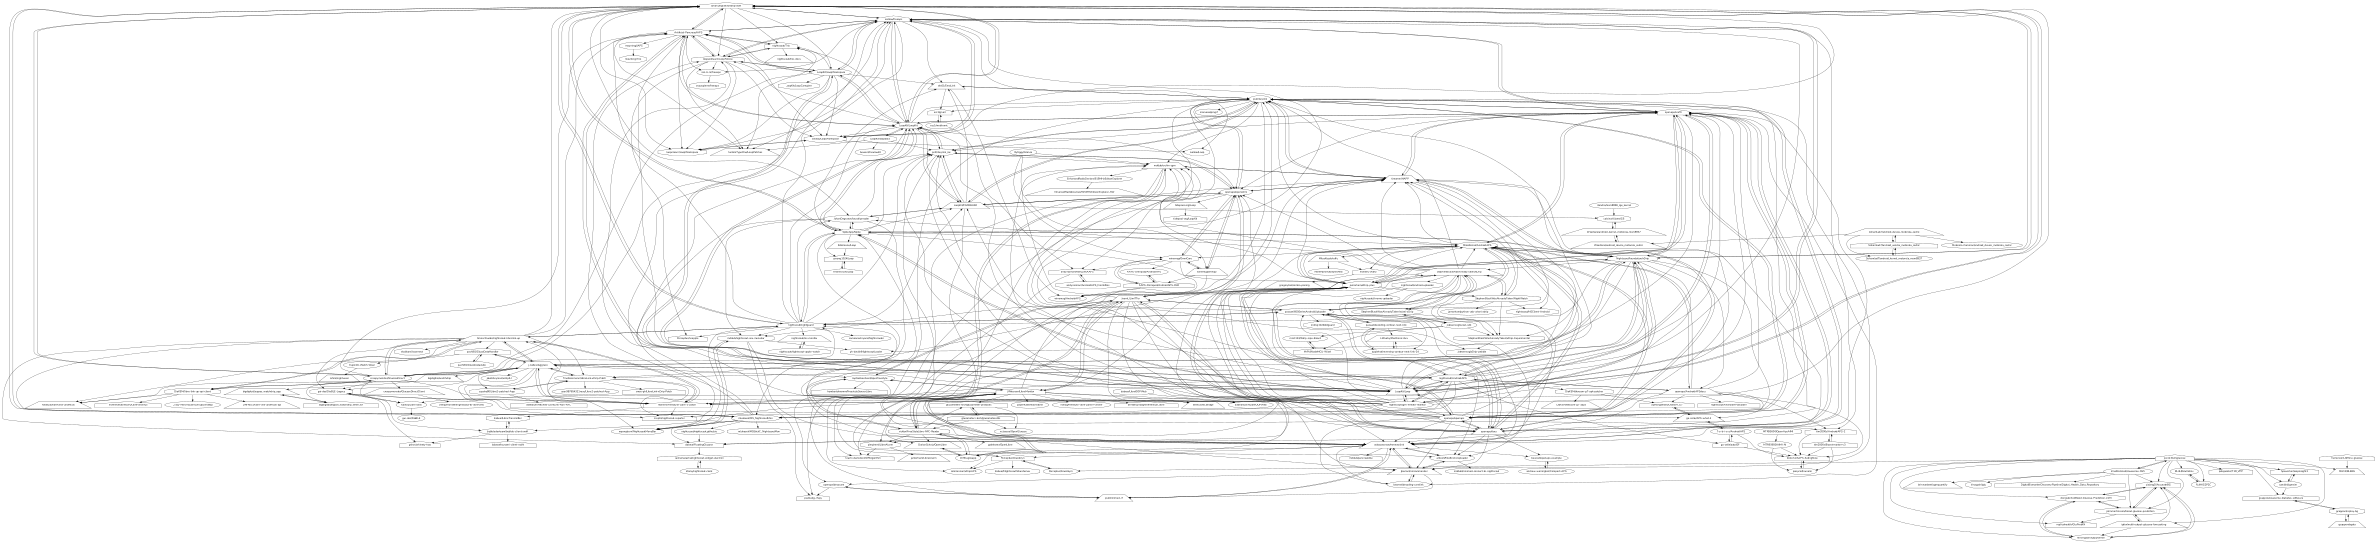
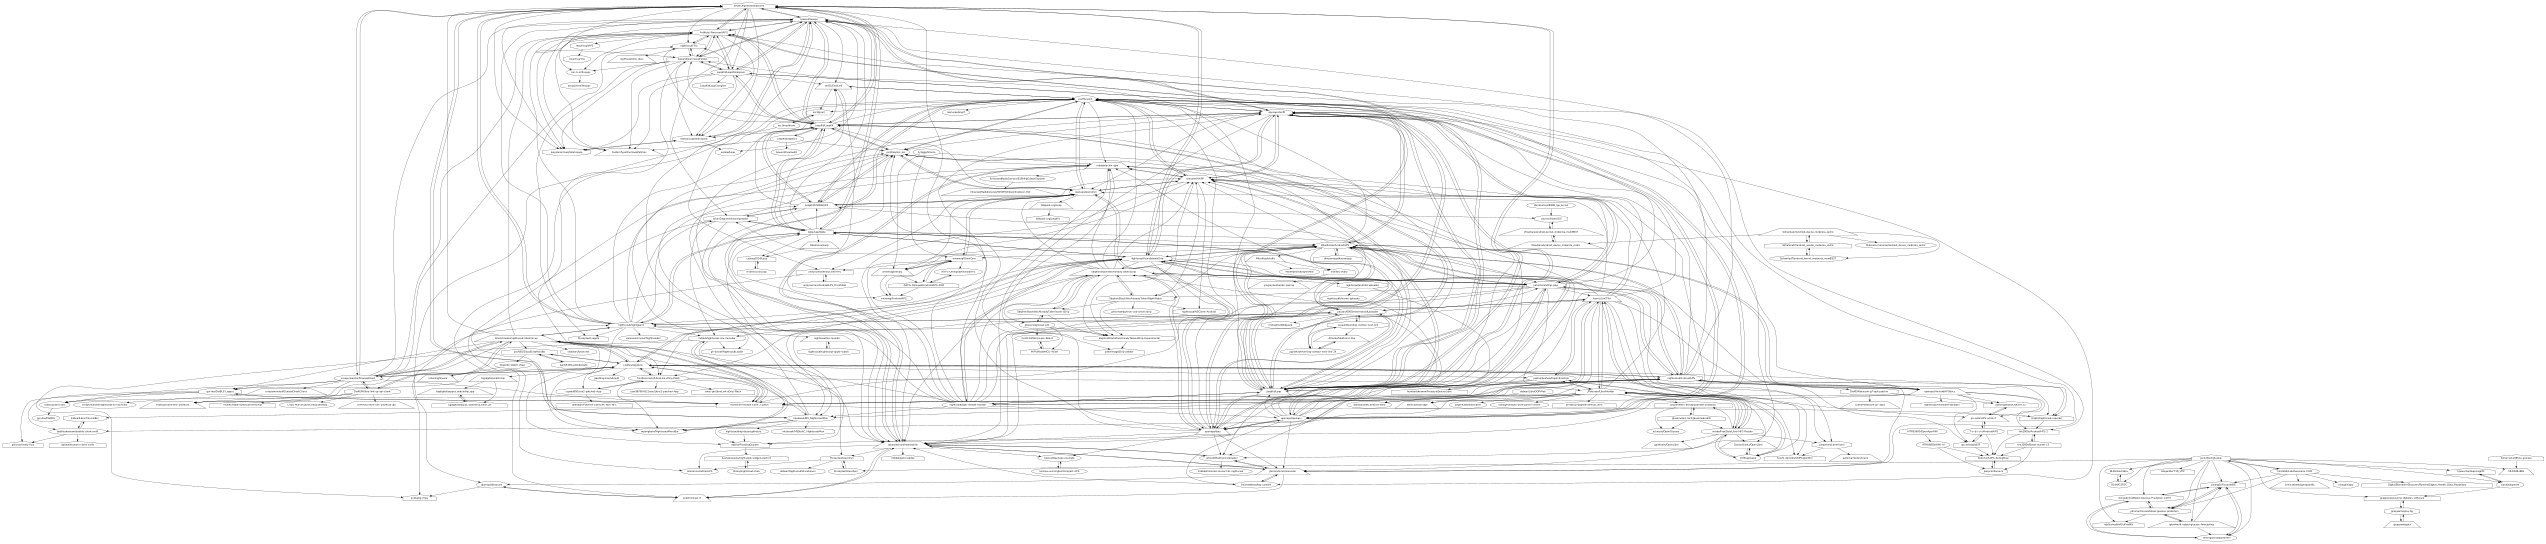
edge "winemug/omnipy" -> "openaps/openomni": now "winemug/omnipy" -> "timomer/HAPP"
node "dexcomapp/dexcomapp": added
edge "openaps/AndroidAPSdocs" -> "dicko72/AAPS-EatingNow": now "openaps/AndroidAPSdocs" -> "ga-zelle/autoISF"
